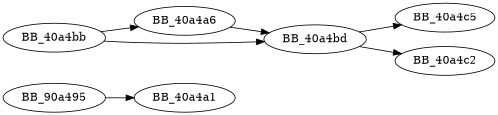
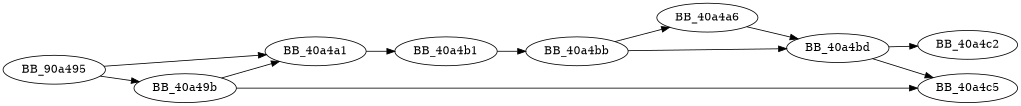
node "BB_40a4b1": added
node "BB_40a49b": added
